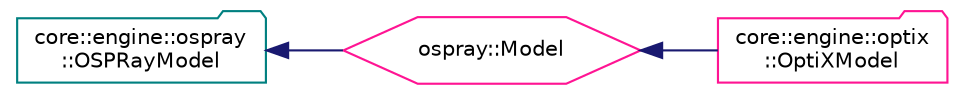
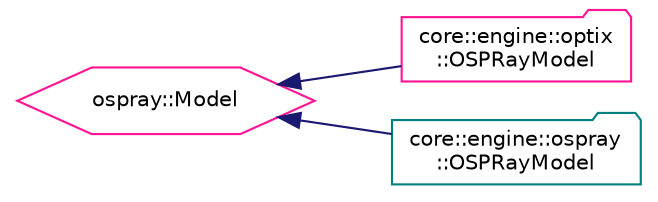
edge "ospray::Model" -> "core::engine::ospray ::OSPRayModel": reversed
node "core::engine::optix ::OptiXModel": label "core::engine::optix ::OptiXModel" -> "core::engine::optix ::OSPRayModel"
